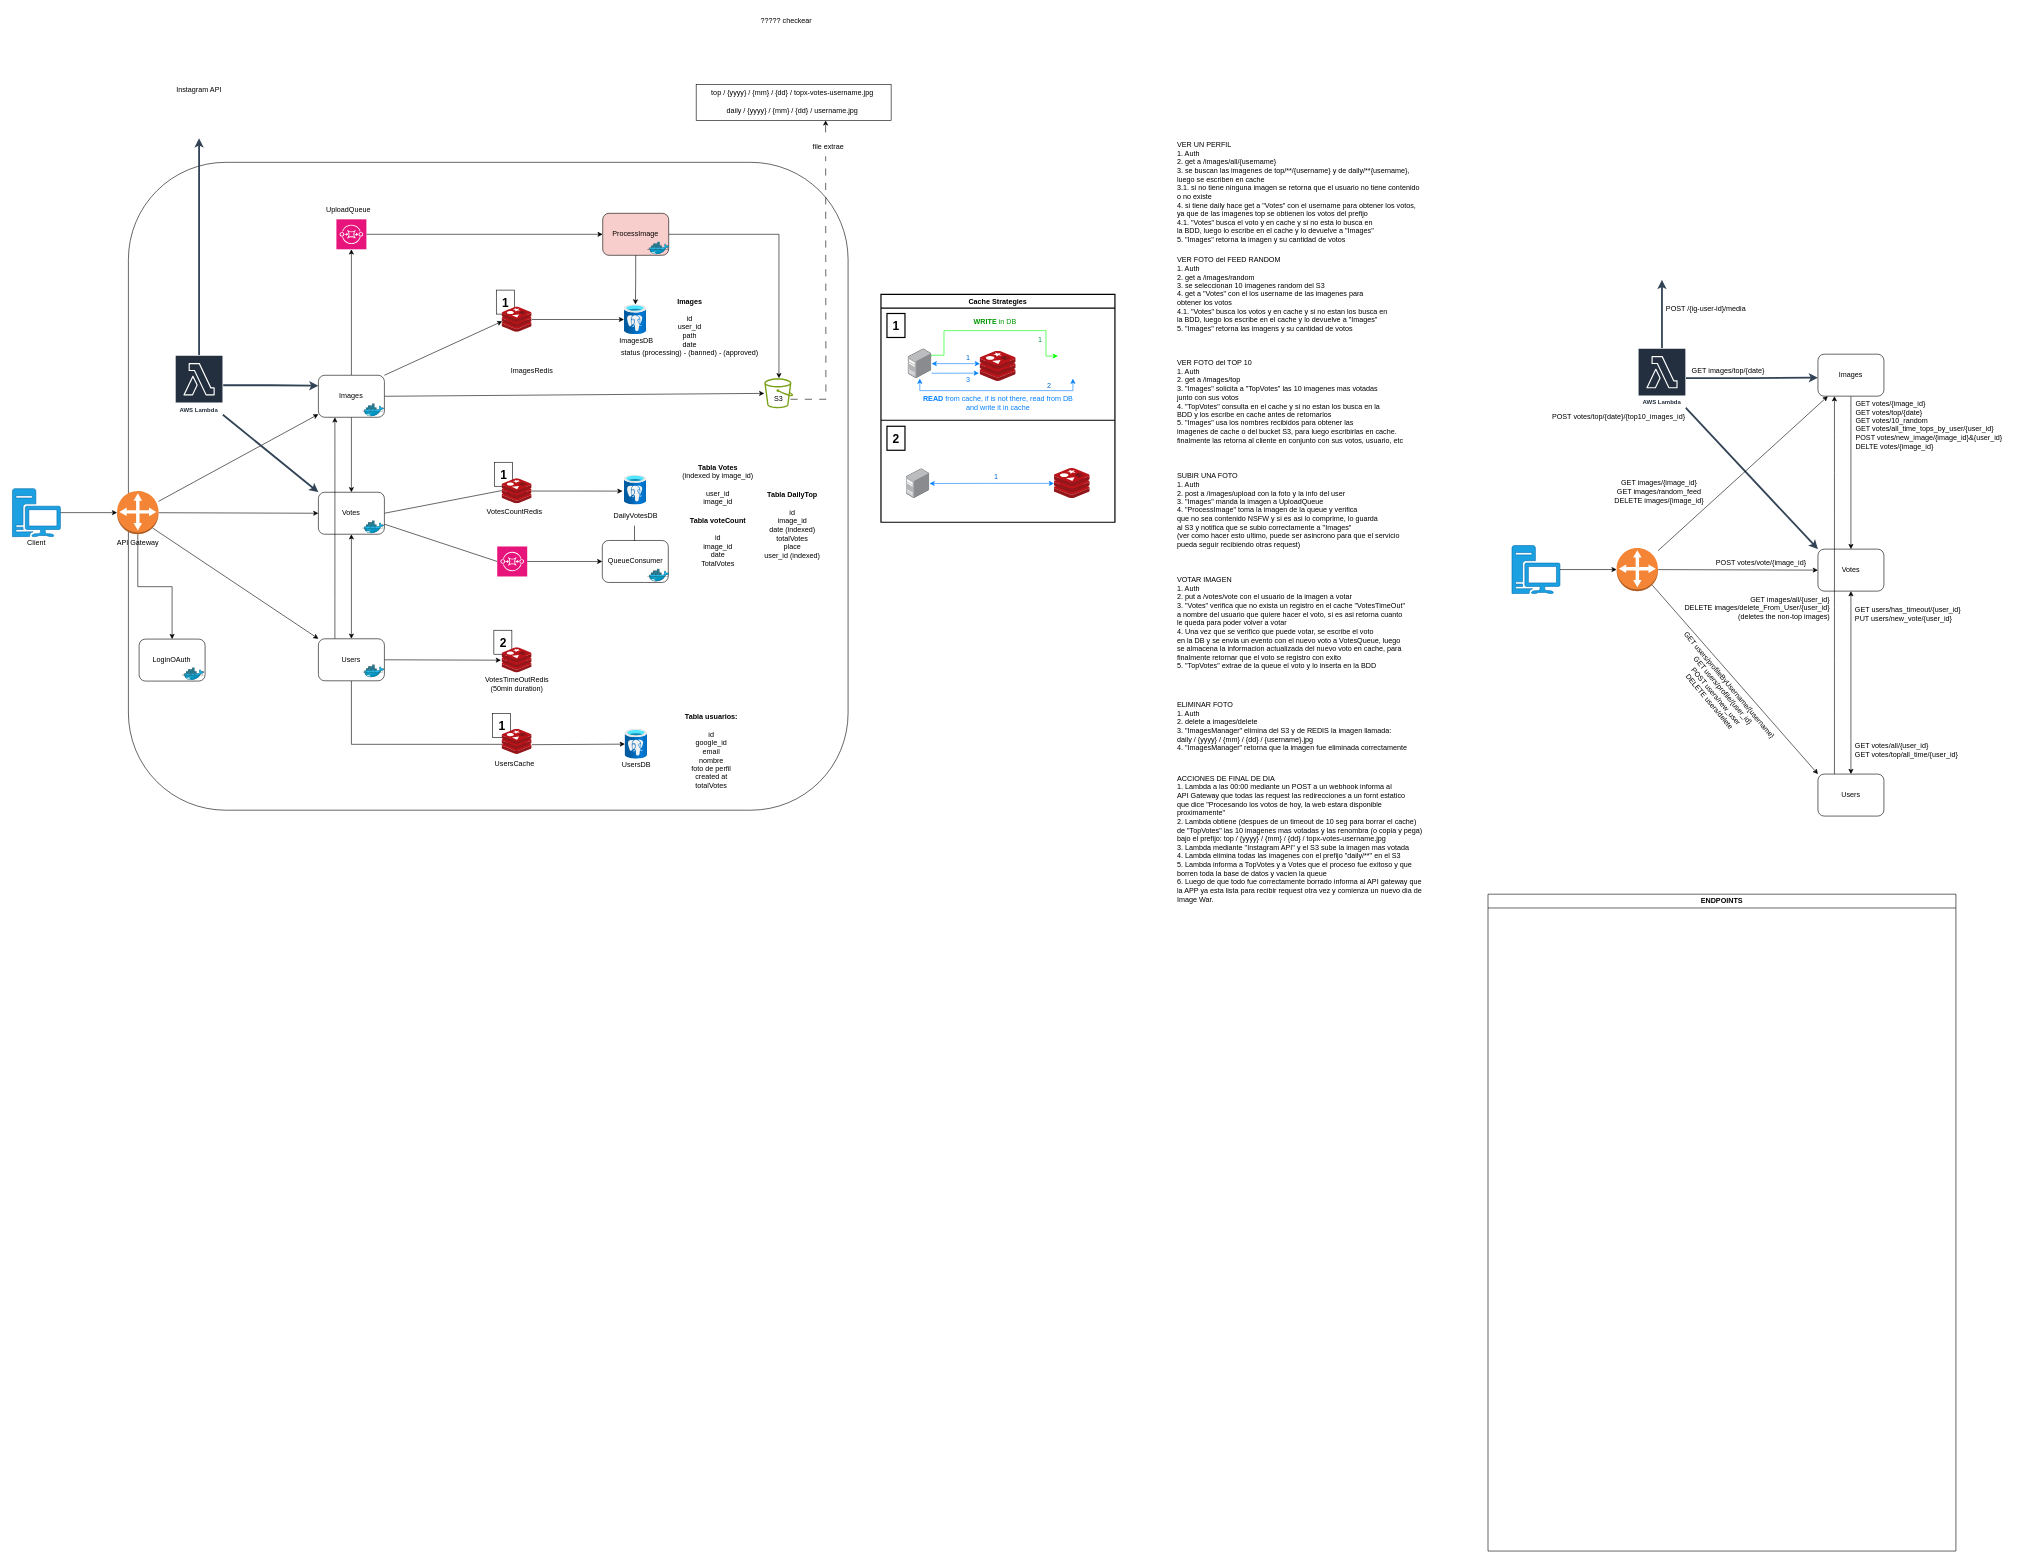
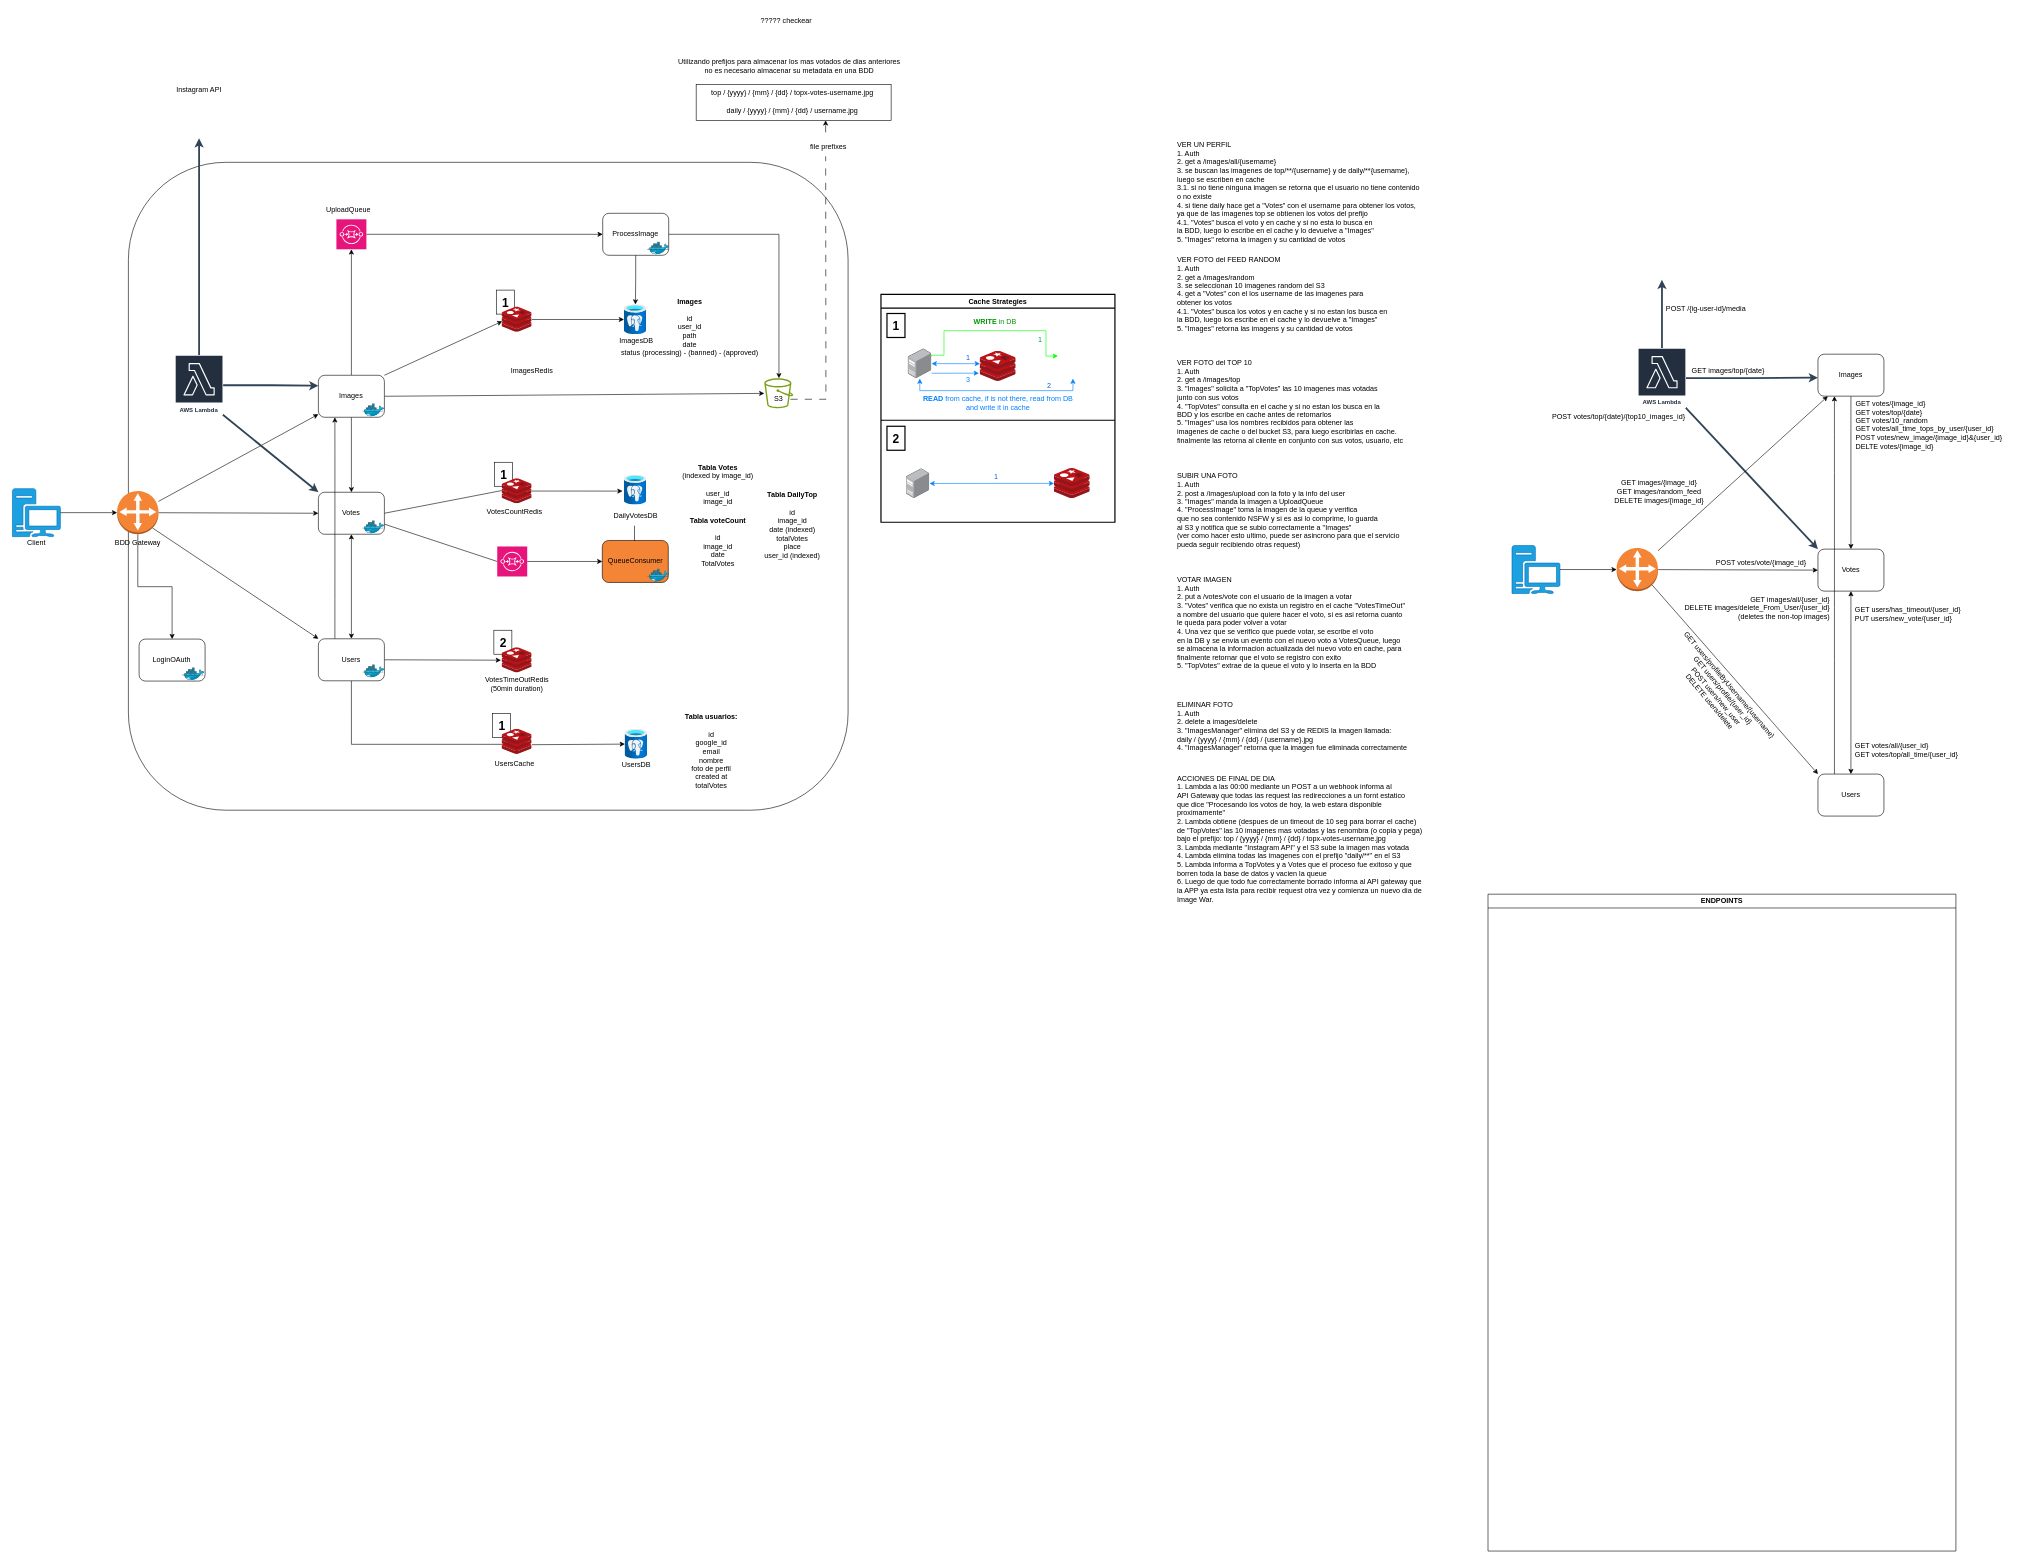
node "Utilizando prefijos para almacenar los mas votados de dias anteriores no es necesario almacenar su metadata en una BDD": added
node "file extrae": label "file extrae" -> "file prefixes"
node "ProcessImage": fillcolor #f8cecc -> #ffffff
node "API Gateway": label "API Gateway" -> "BDD Gateway"
node "QueueConsumer": fillcolor #ffffff -> #f58536
